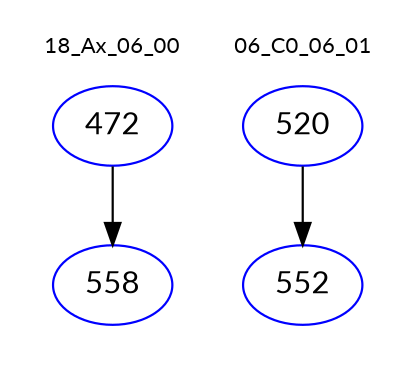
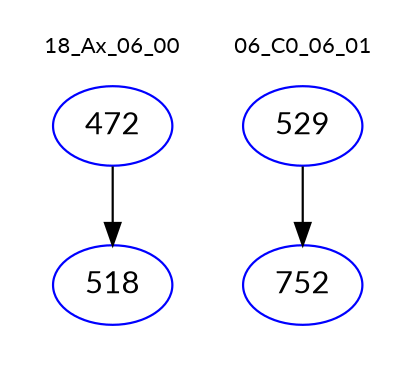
node "520": label "520" -> "529"
node "558": label "558" -> "518"
node "552": label "552" -> "752"
